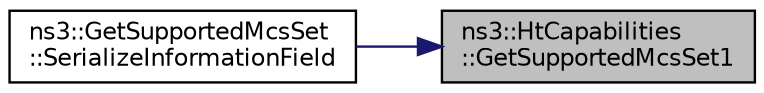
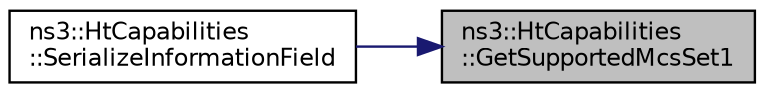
node "ns3::GetSupportedMcsSet ::SerializeInformationField": label "ns3::GetSupportedMcsSet ::SerializeInformationField" -> "ns3::HtCapabilities ::SerializeInformationField"
